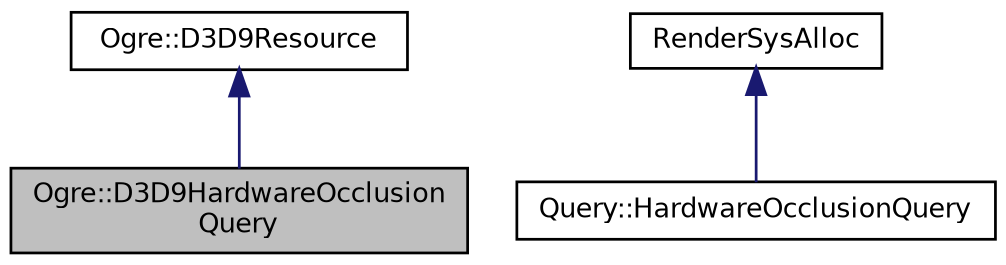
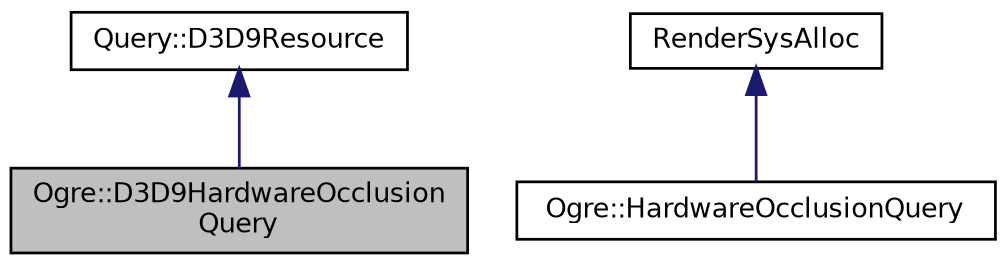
node "Ogre::D3D9Resource": label "Ogre::D3D9Resource" -> "Query::D3D9Resource"
node "Query::HardwareOcclusionQuery": label "Query::HardwareOcclusionQuery" -> "Ogre::HardwareOcclusionQuery"
